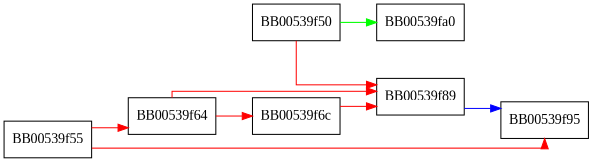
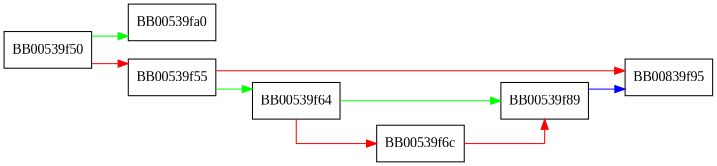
edge "BB00539f50" -> "BB00539f89": now "BB00539f50" -> "BB00539f55"
edge "BB00539f64" -> "BB00539f89": color red -> green
node "BB00539f95": label "BB00539f95" -> "BB00839f95"
edge "BB00539f55" -> "BB00539f64": color red -> green
